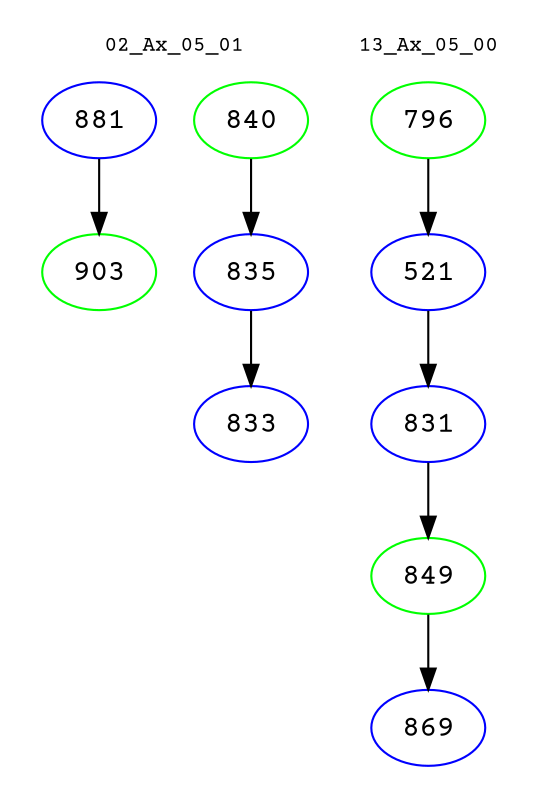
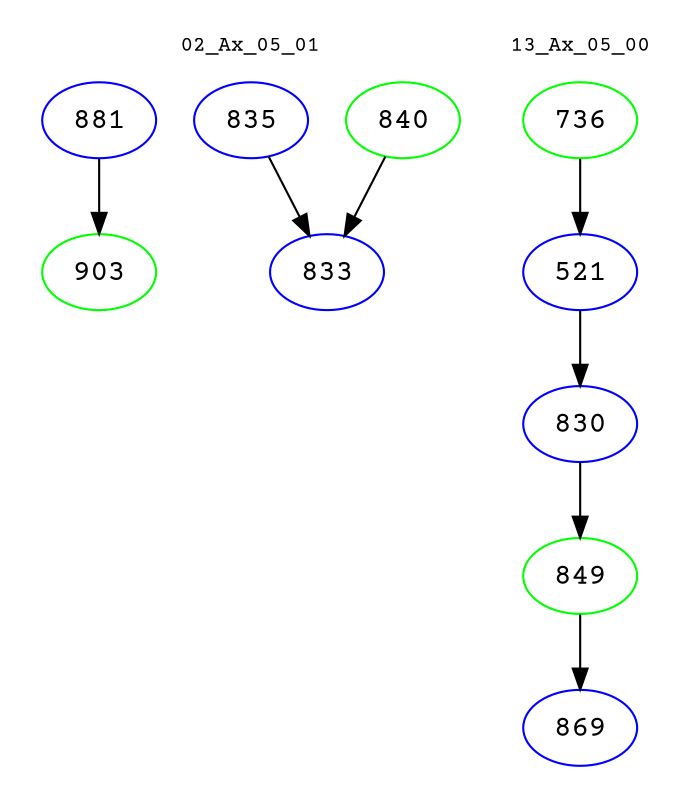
node "796": label "796" -> "736"
edge "840" -> "835": now "840" -> "833"
node "831": label "831" -> "830"
